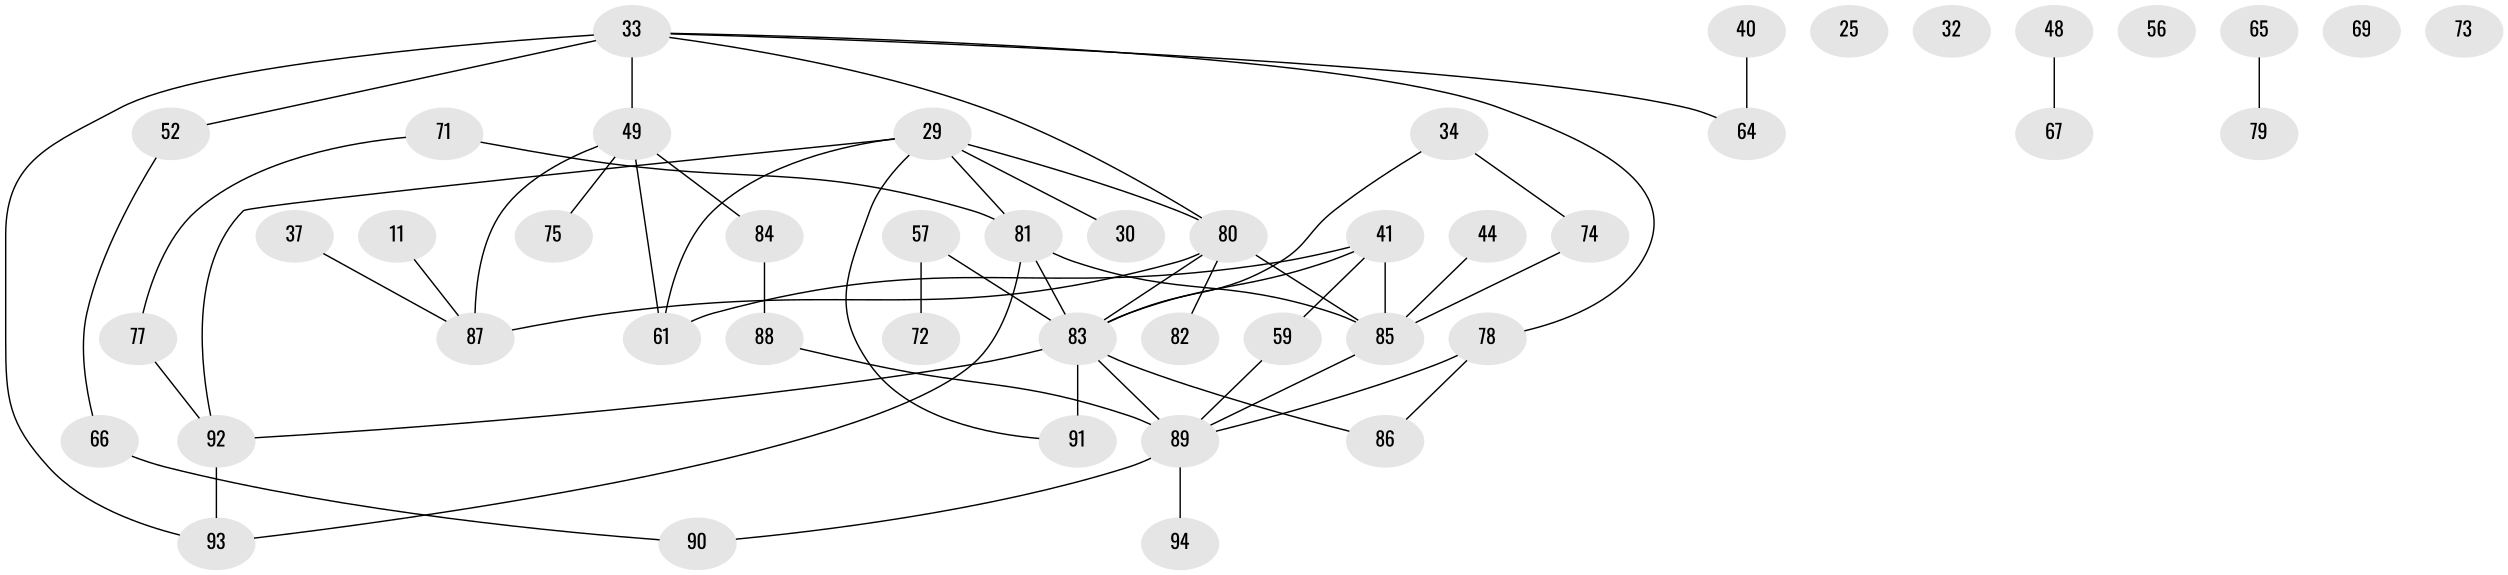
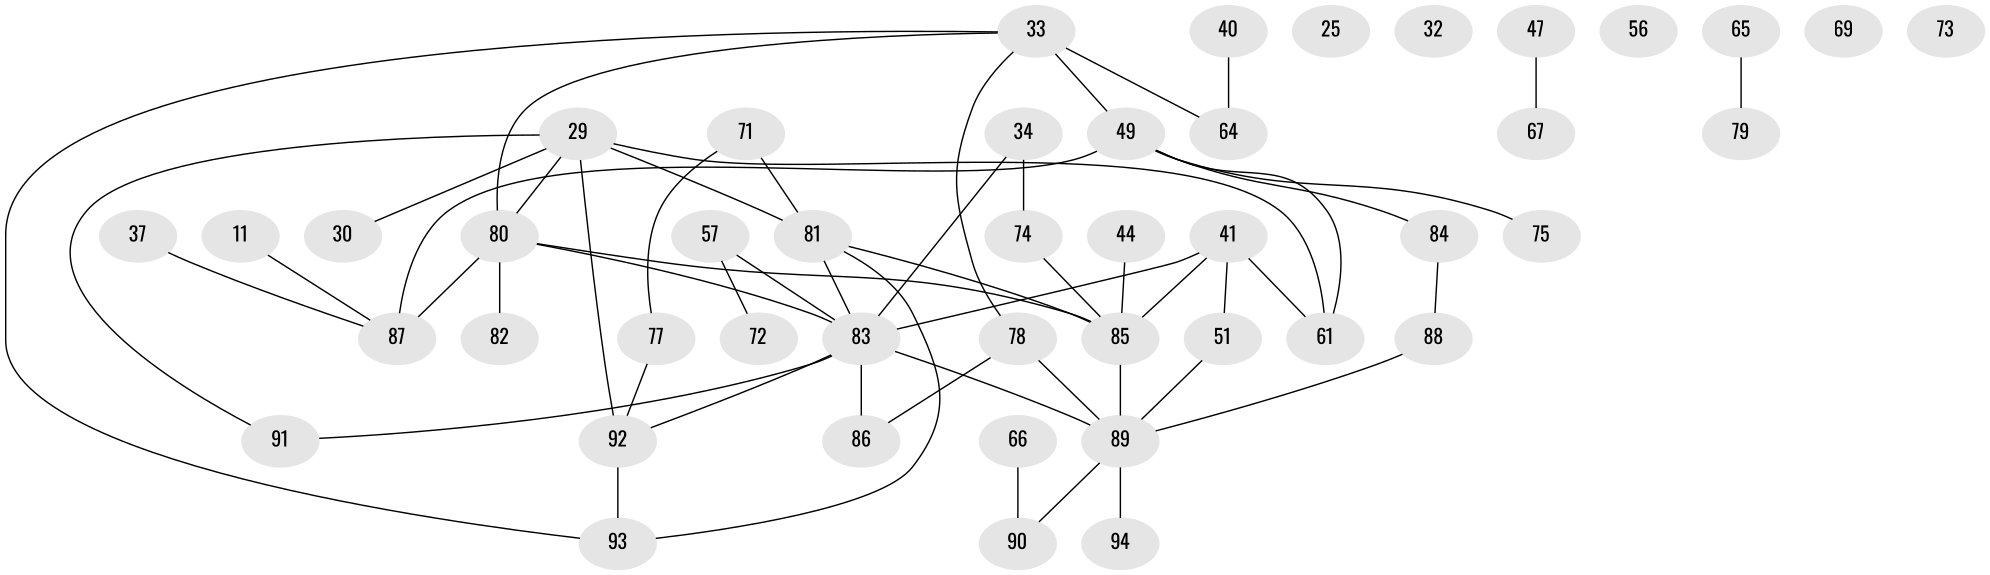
node "48": label "48" -> "47"
node "52": removed
node "59": label "59" -> "51"
